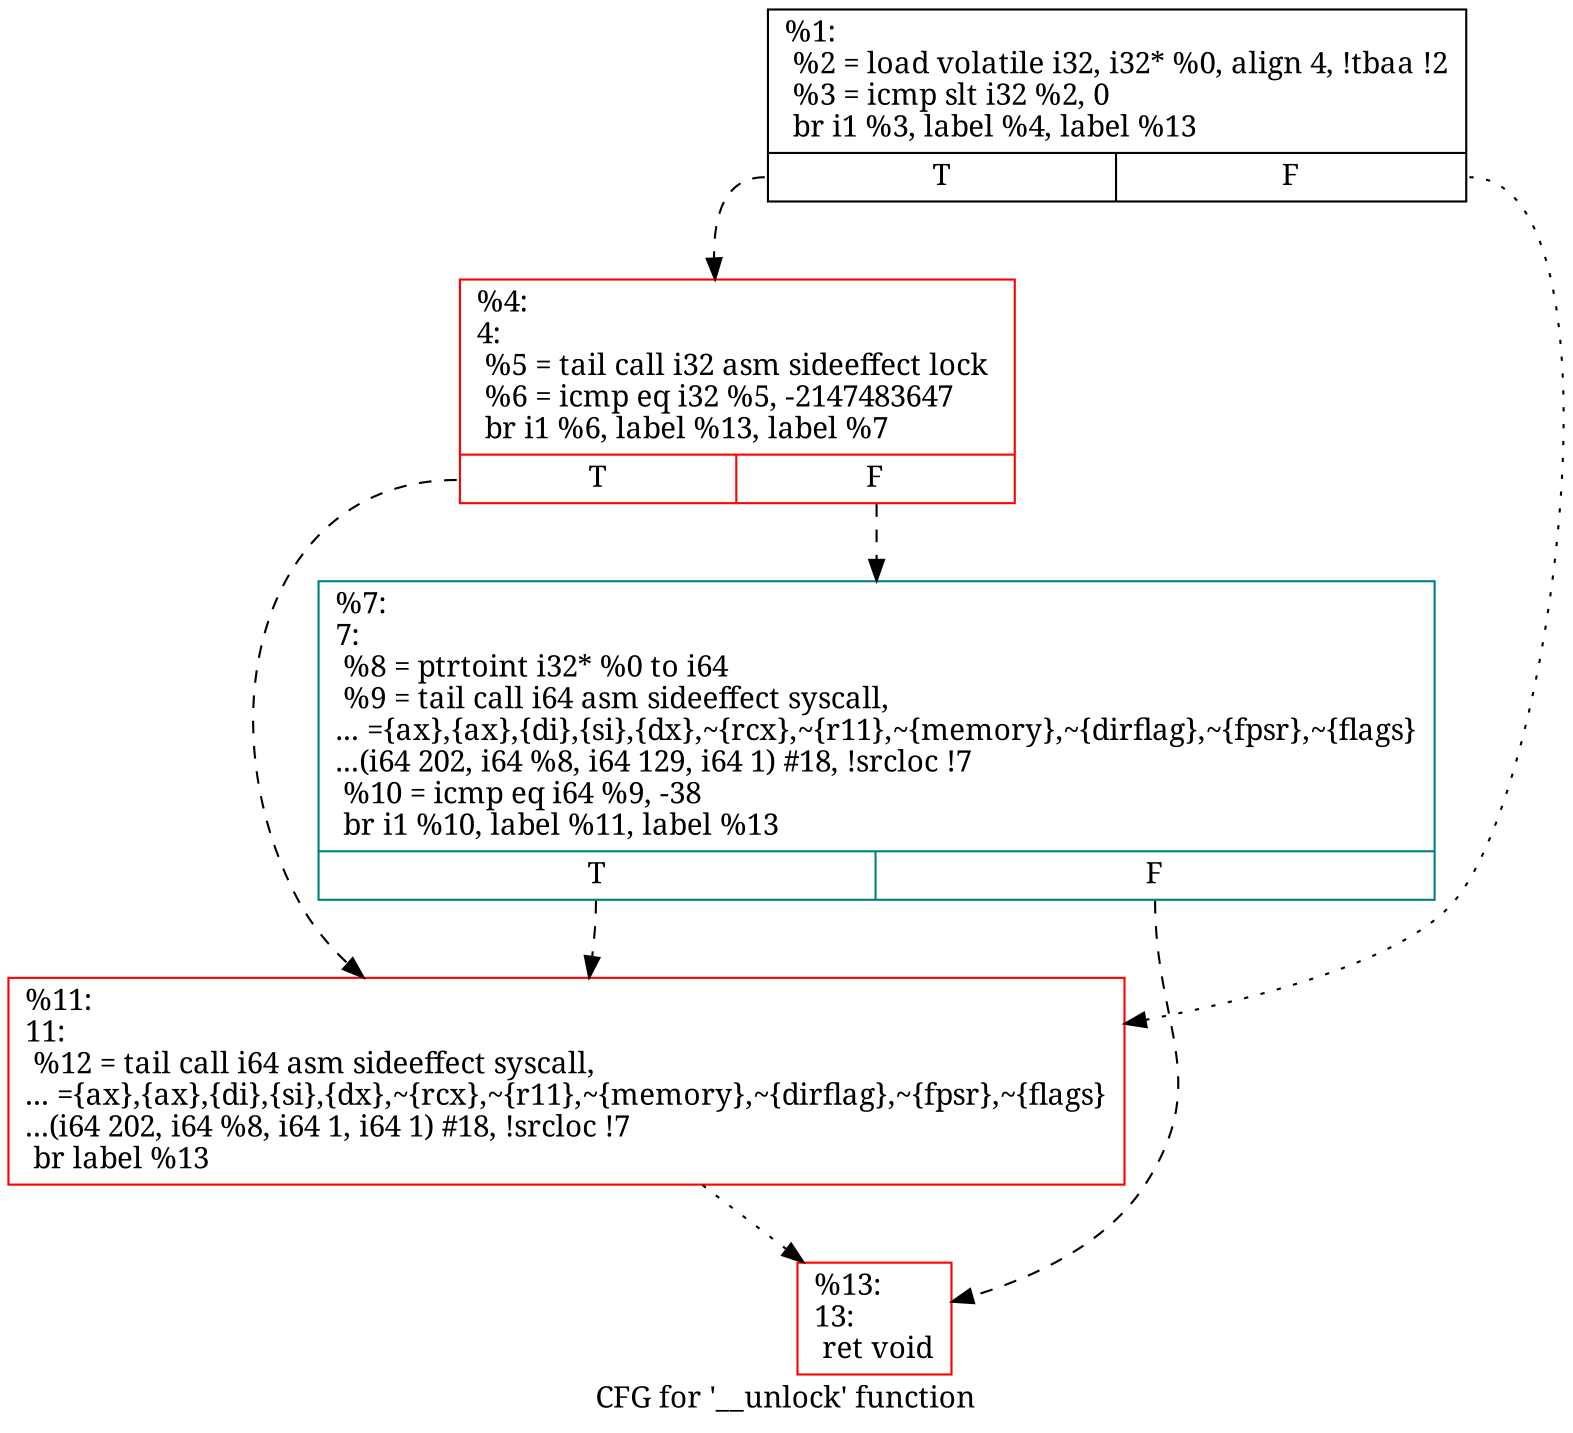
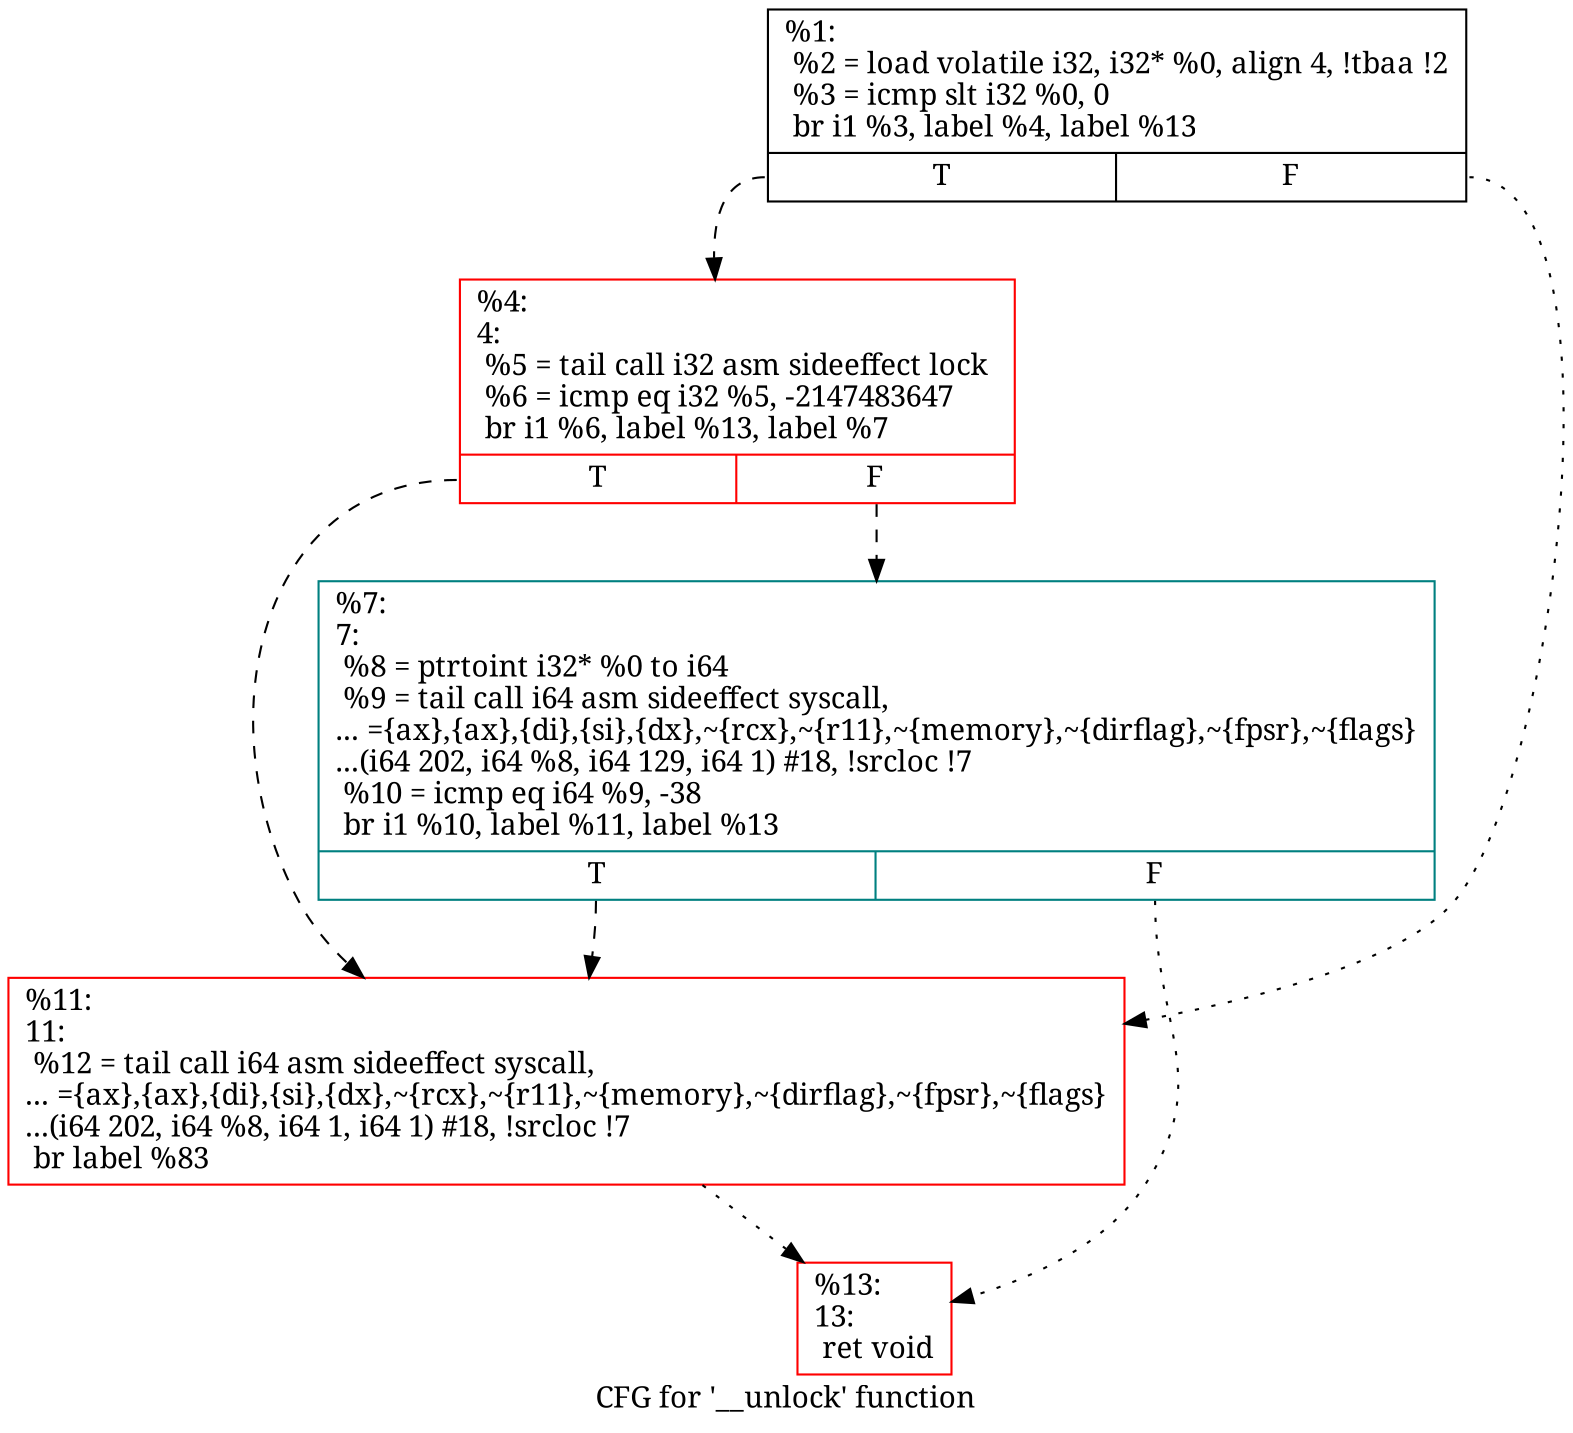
node "%1:": text "%3 = icmp slt i32 %2, 0" -> "%3 = icmp slt i32 %0, 0"
edge "%7:" -> "%13:": style dashed -> dotted
node "%11:": text "br label %13" -> "br label %83"
